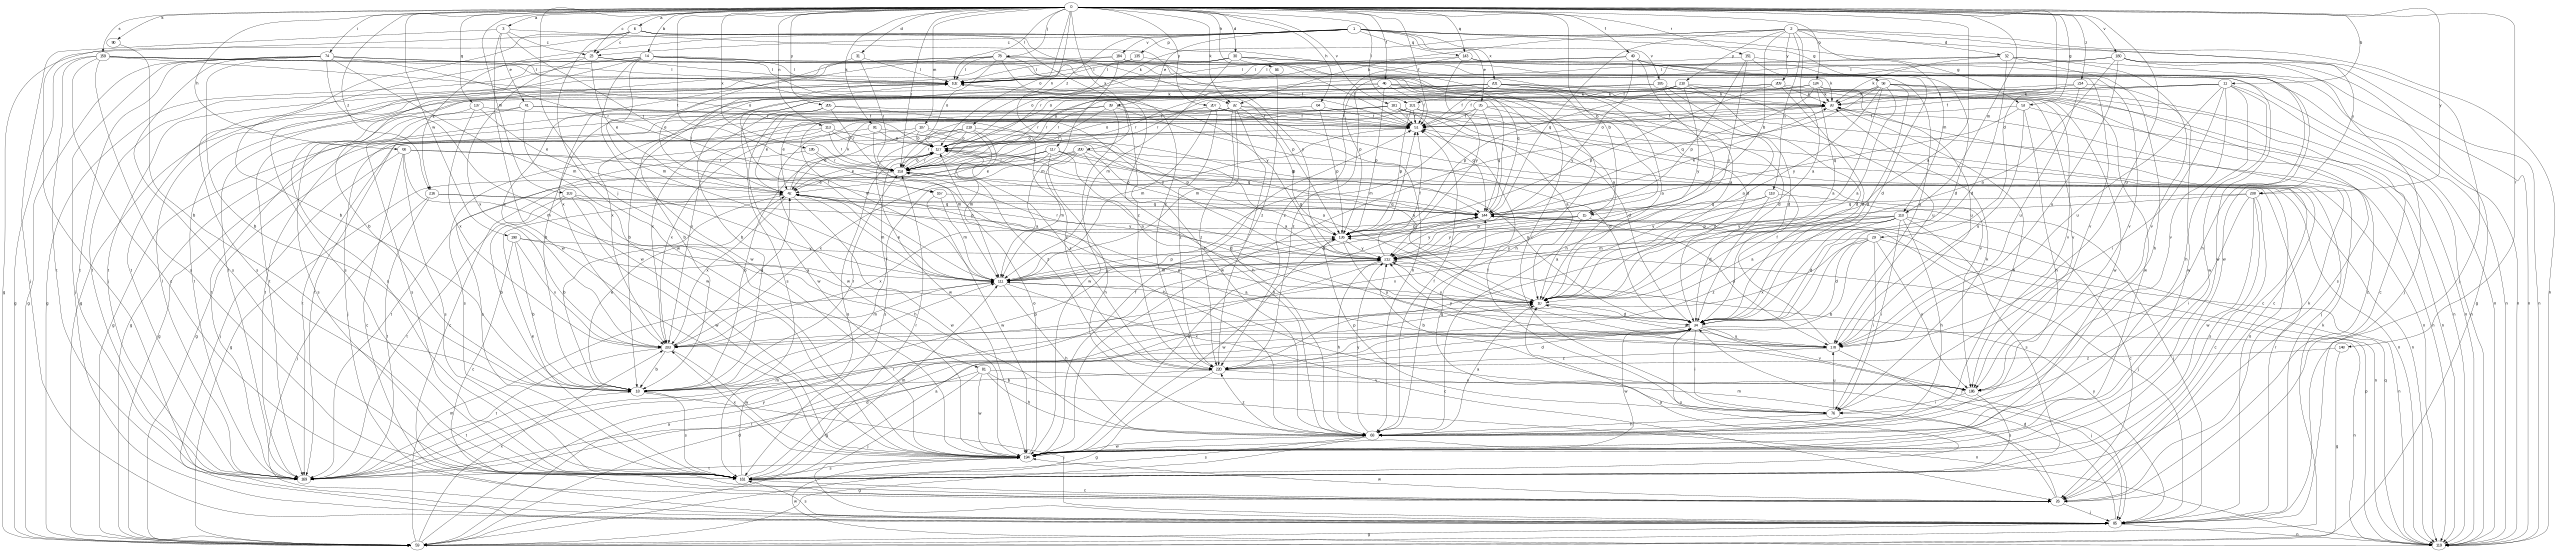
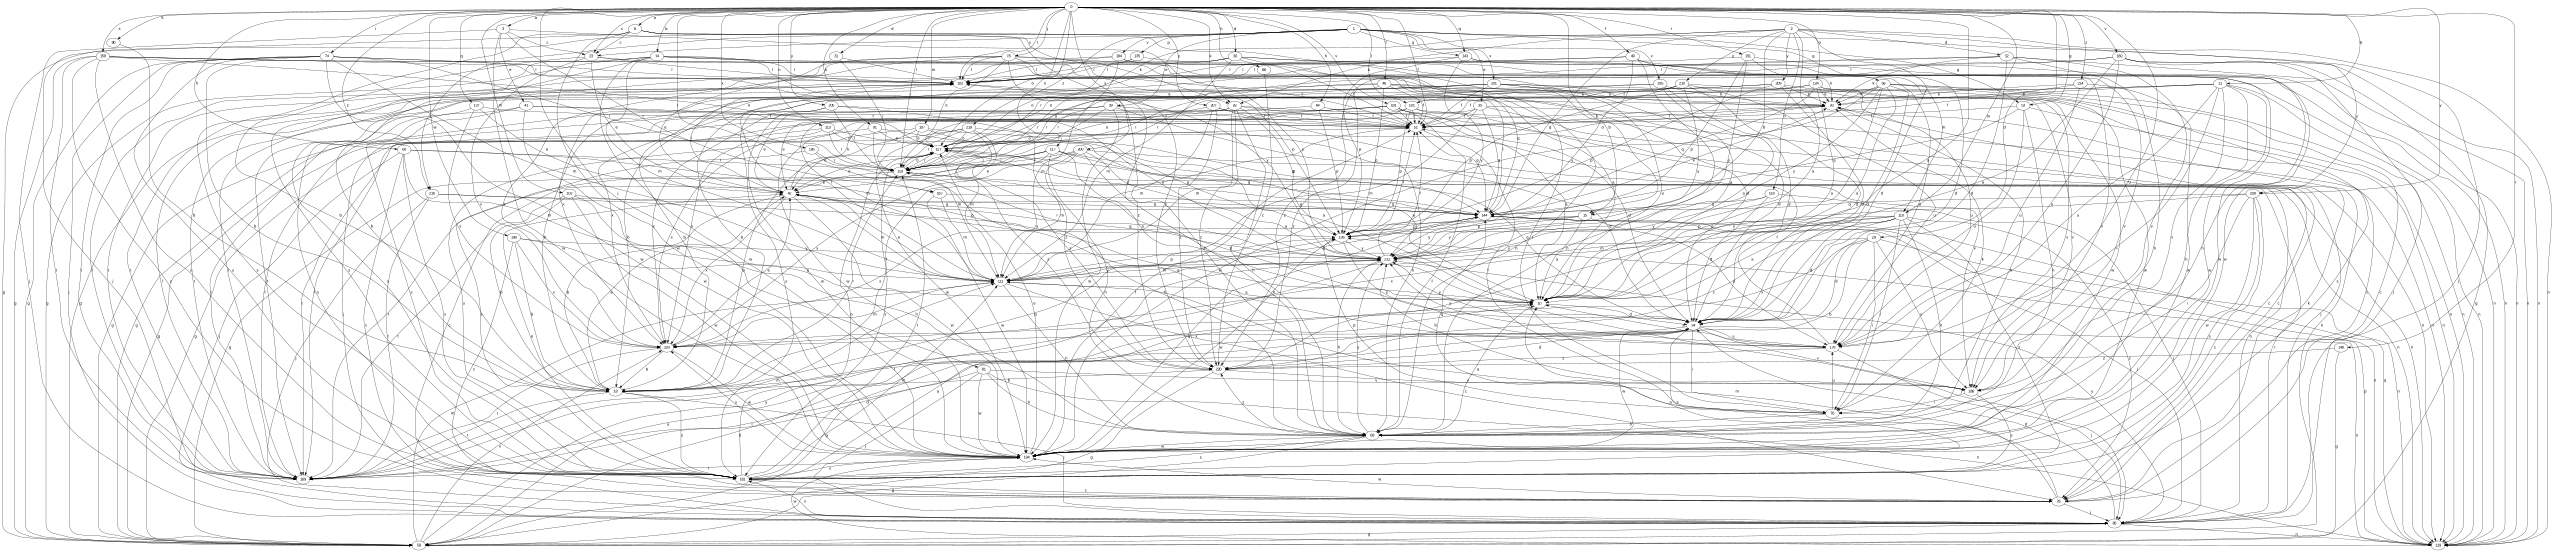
edge "42" -> "212": label "y" -> "g"
edge "76" -> "51": reversed
